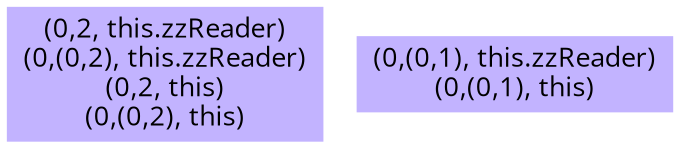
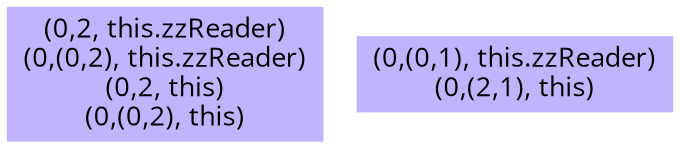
node "(0,(0,1), this.zzReader) (0,(0,1), this)": label "(0,(0,1), this.zzReader) (0,(0,1), this)" -> "(0,(0,1), this.zzReader) (0,(2,1), this)"
